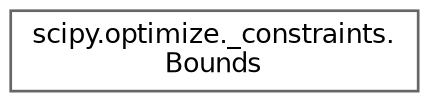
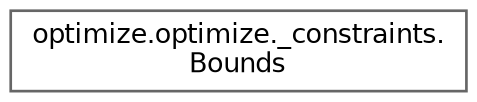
node "scipy.optimize._constraints. Bounds": label "scipy.optimize._constraints. Bounds" -> "optimize.optimize._constraints. Bounds"
